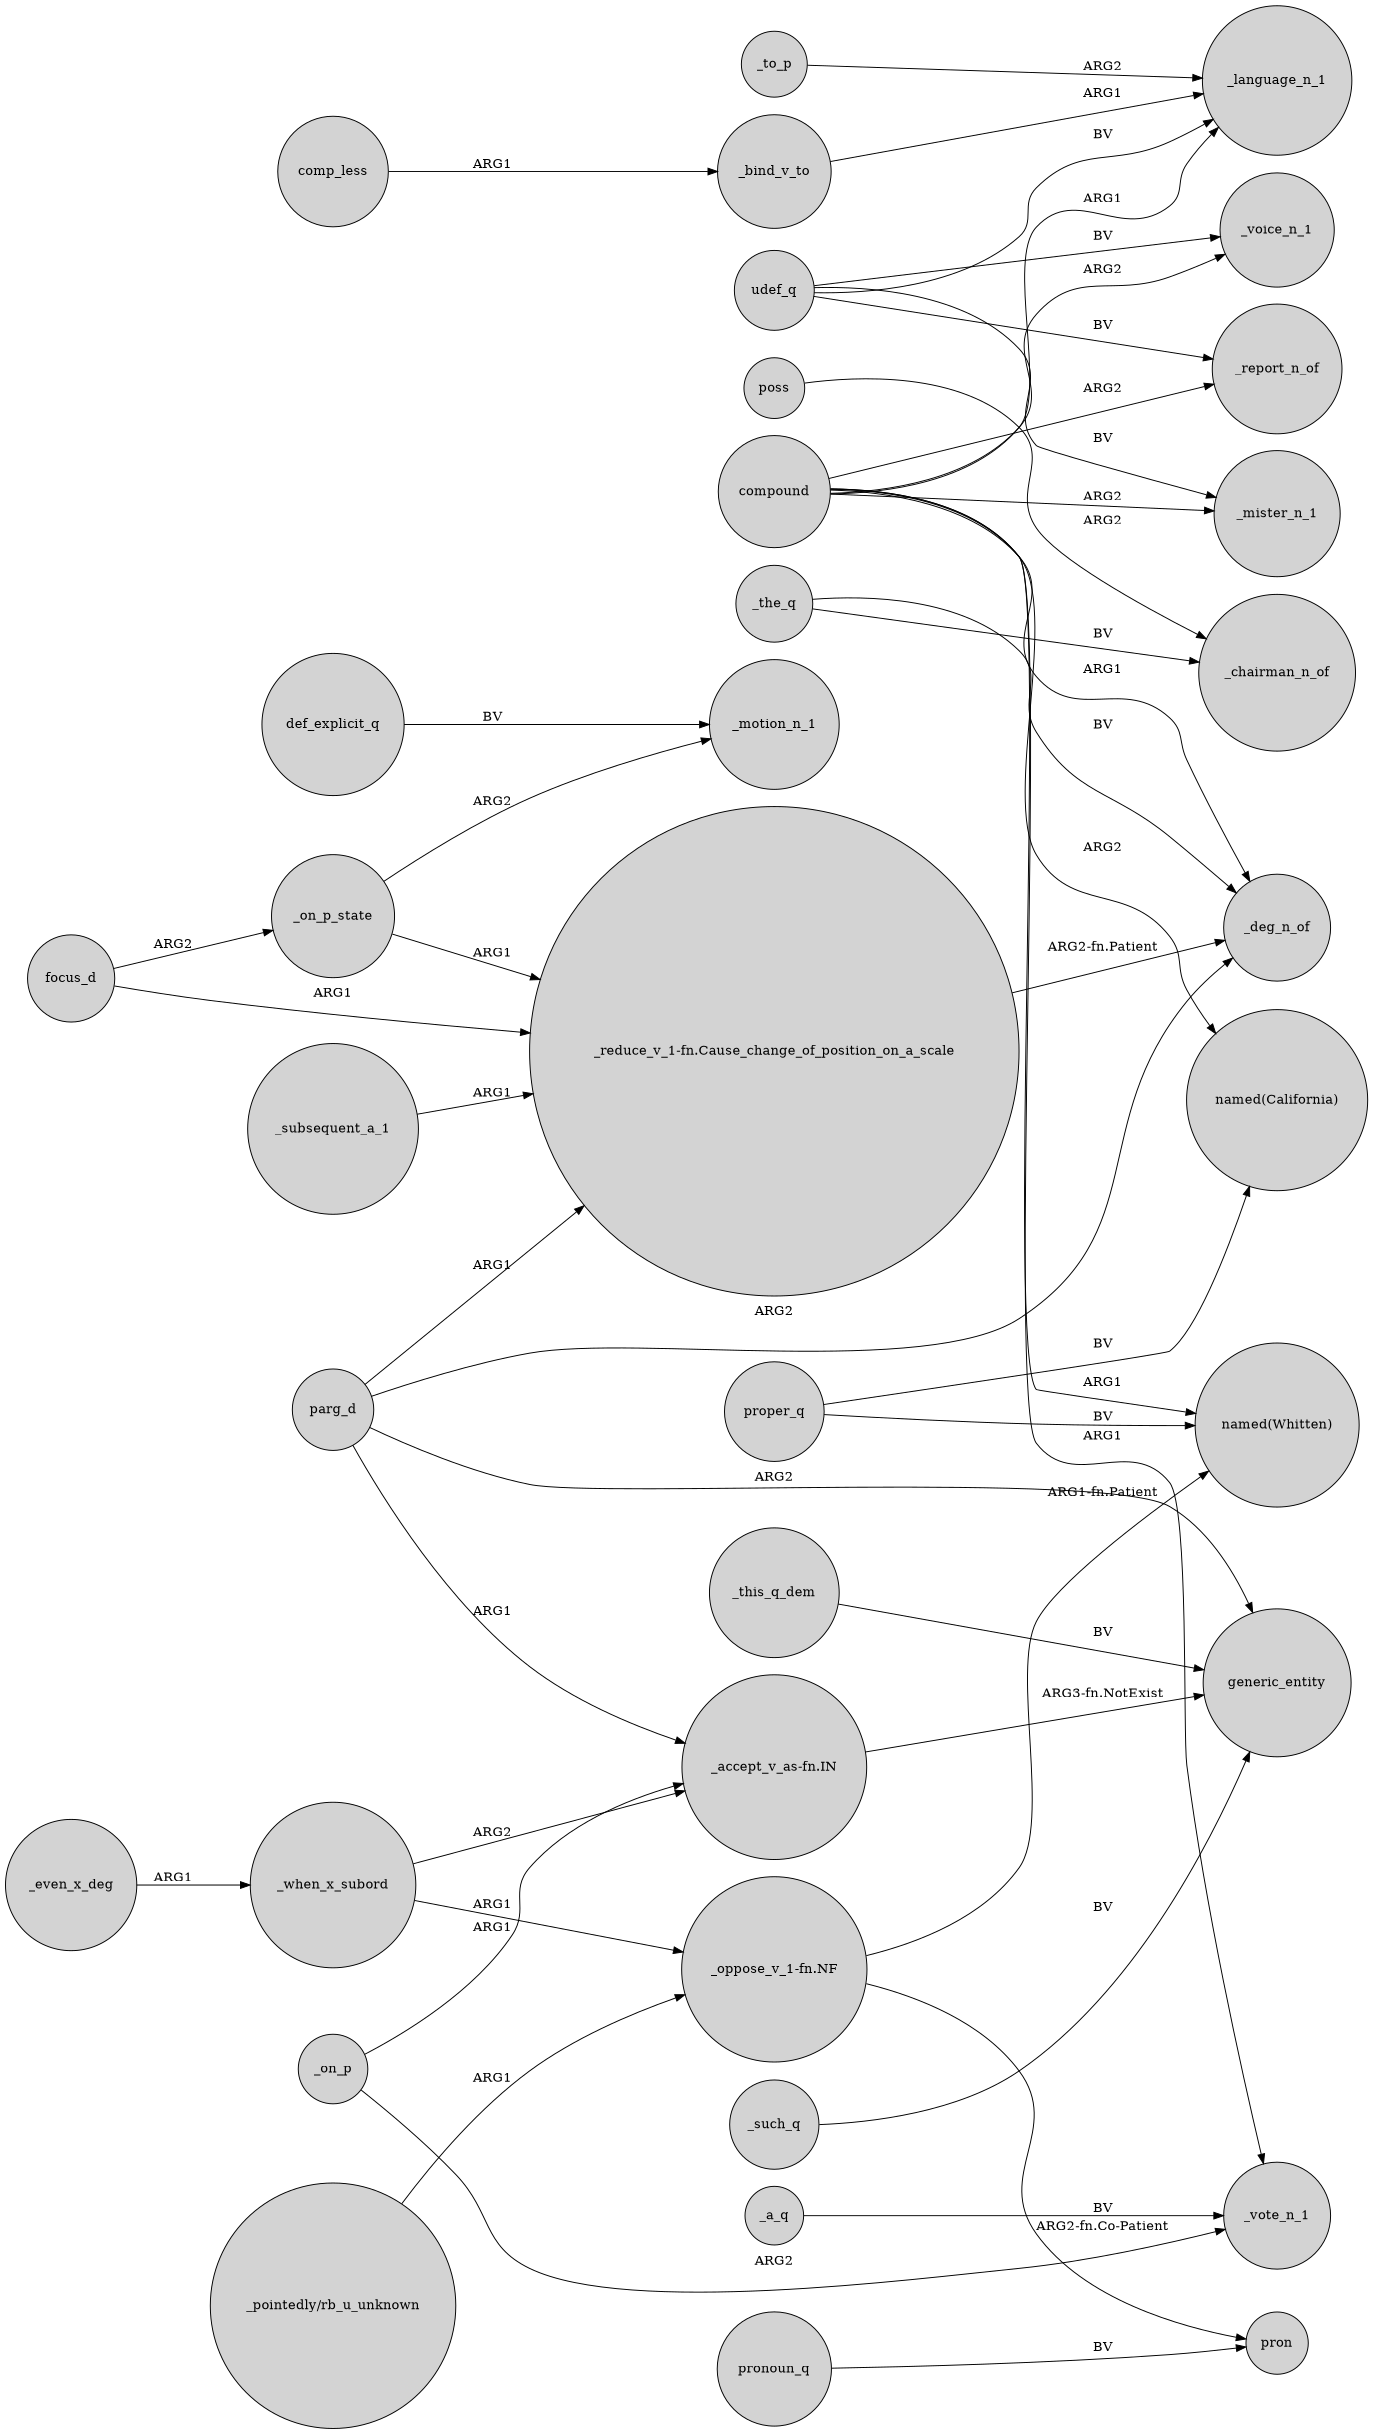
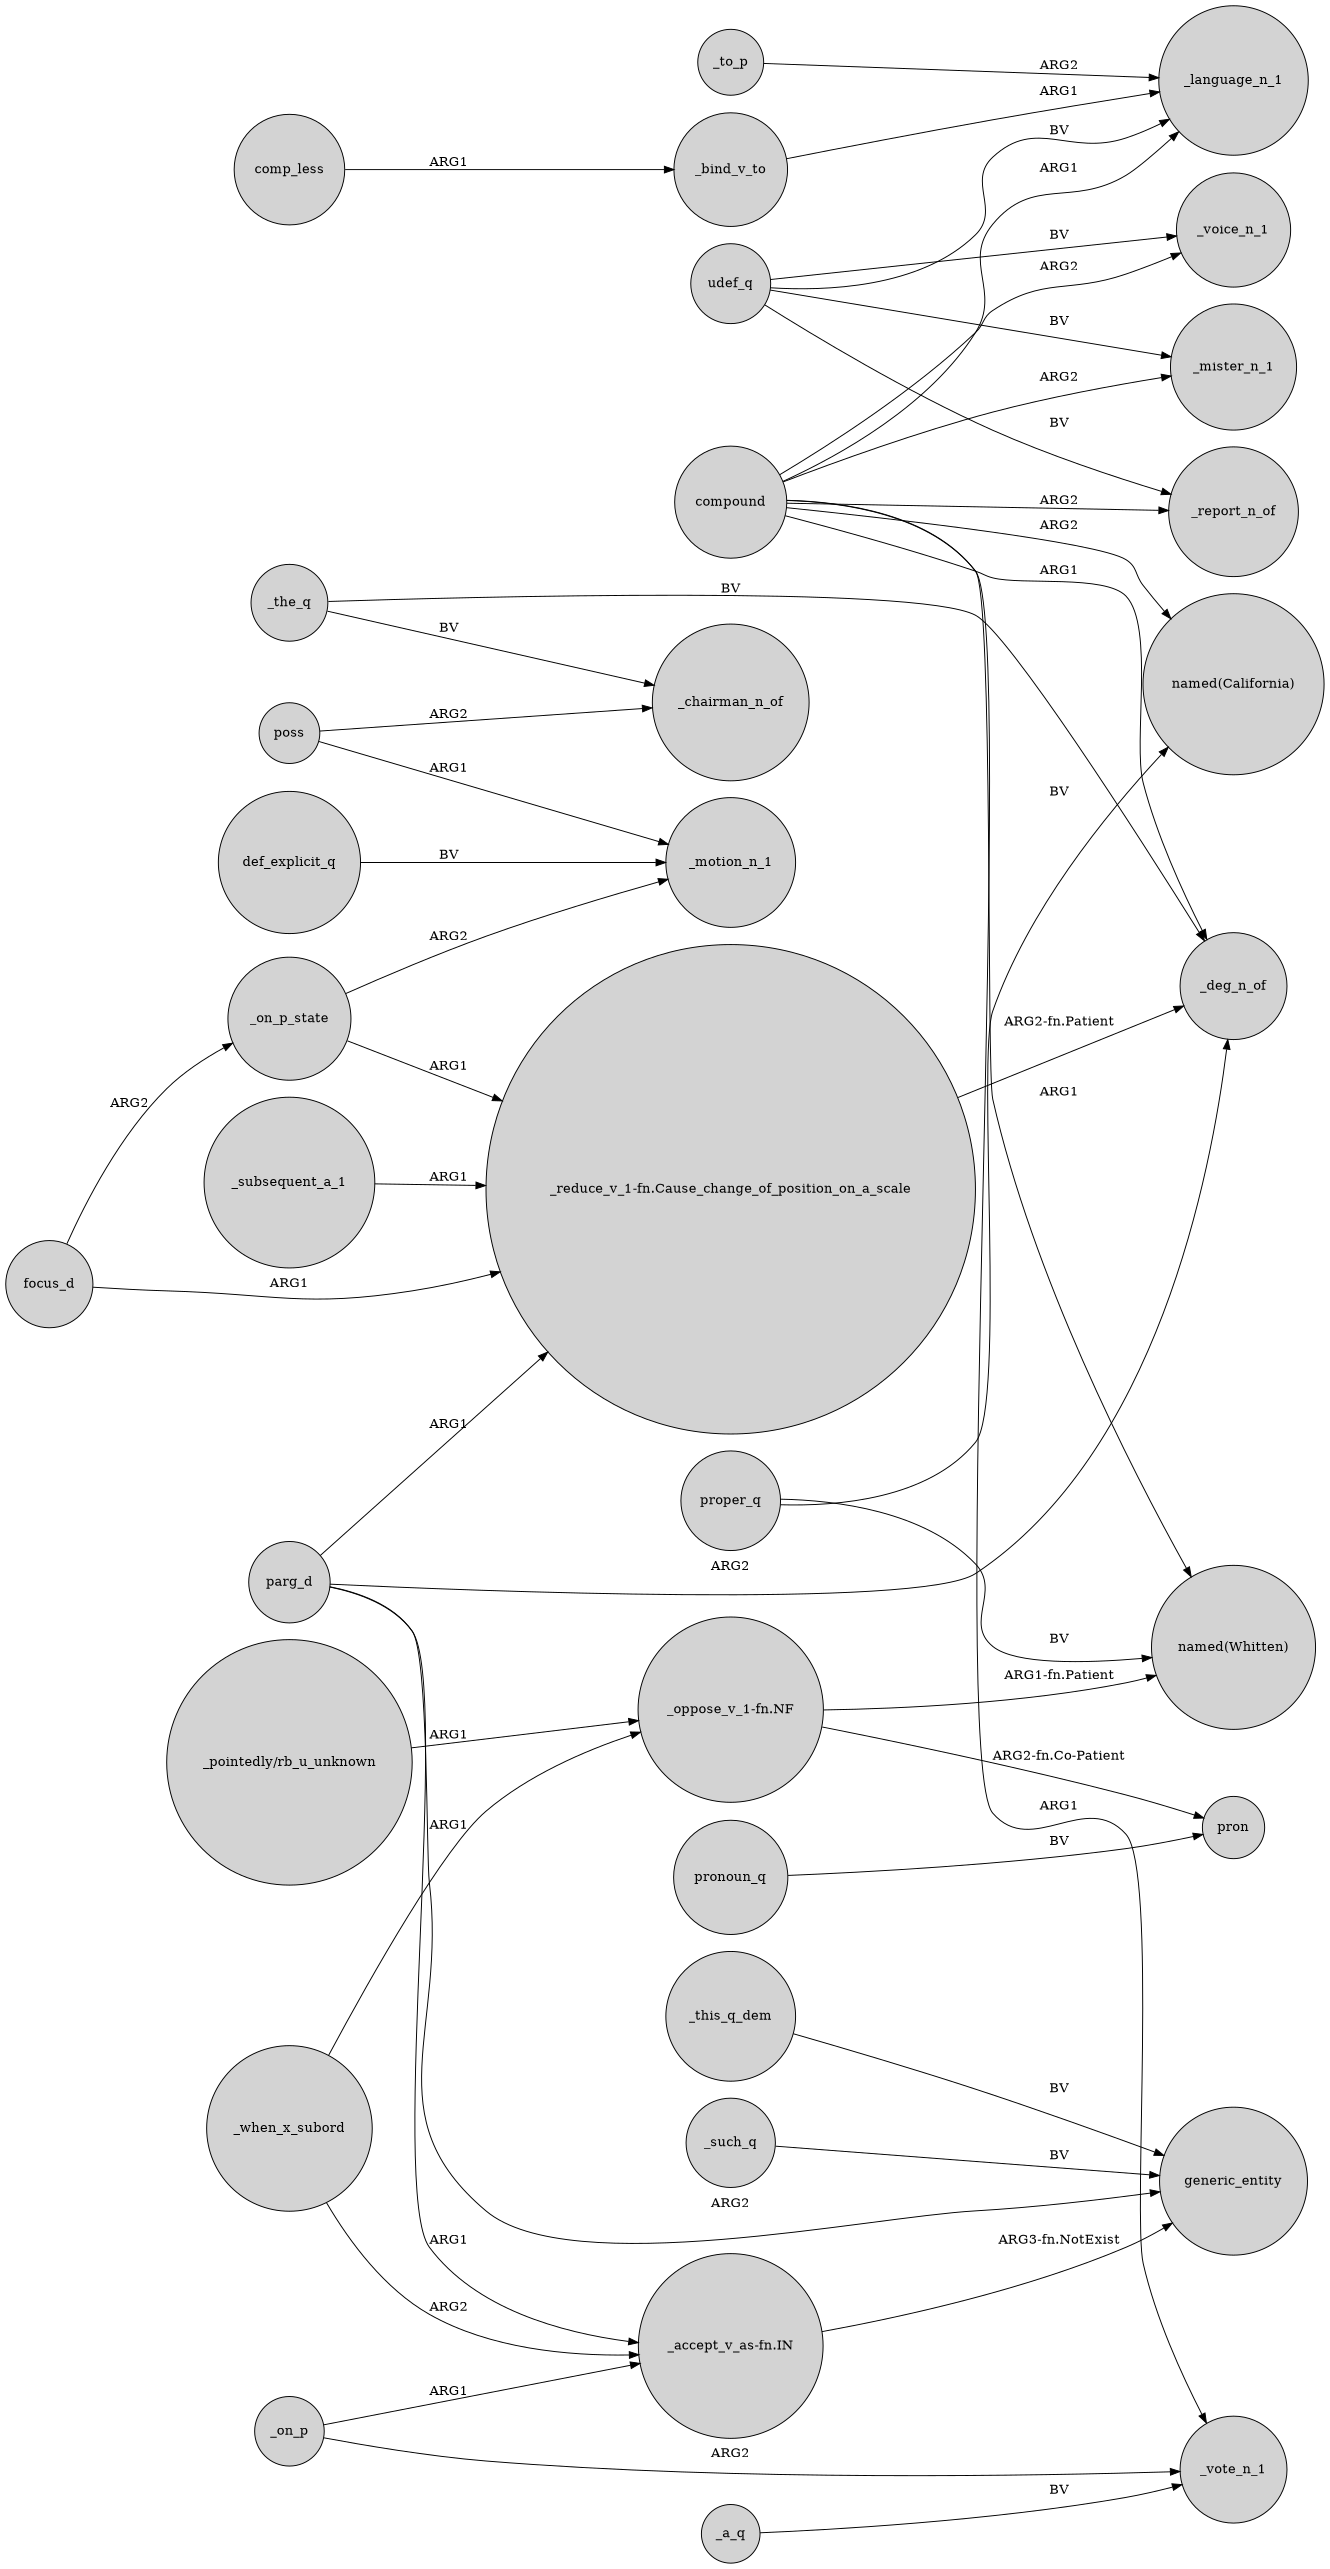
edge "poss" -> "_motion_n_1": added, label "ARG1"
node "_even_x_deg": removed
